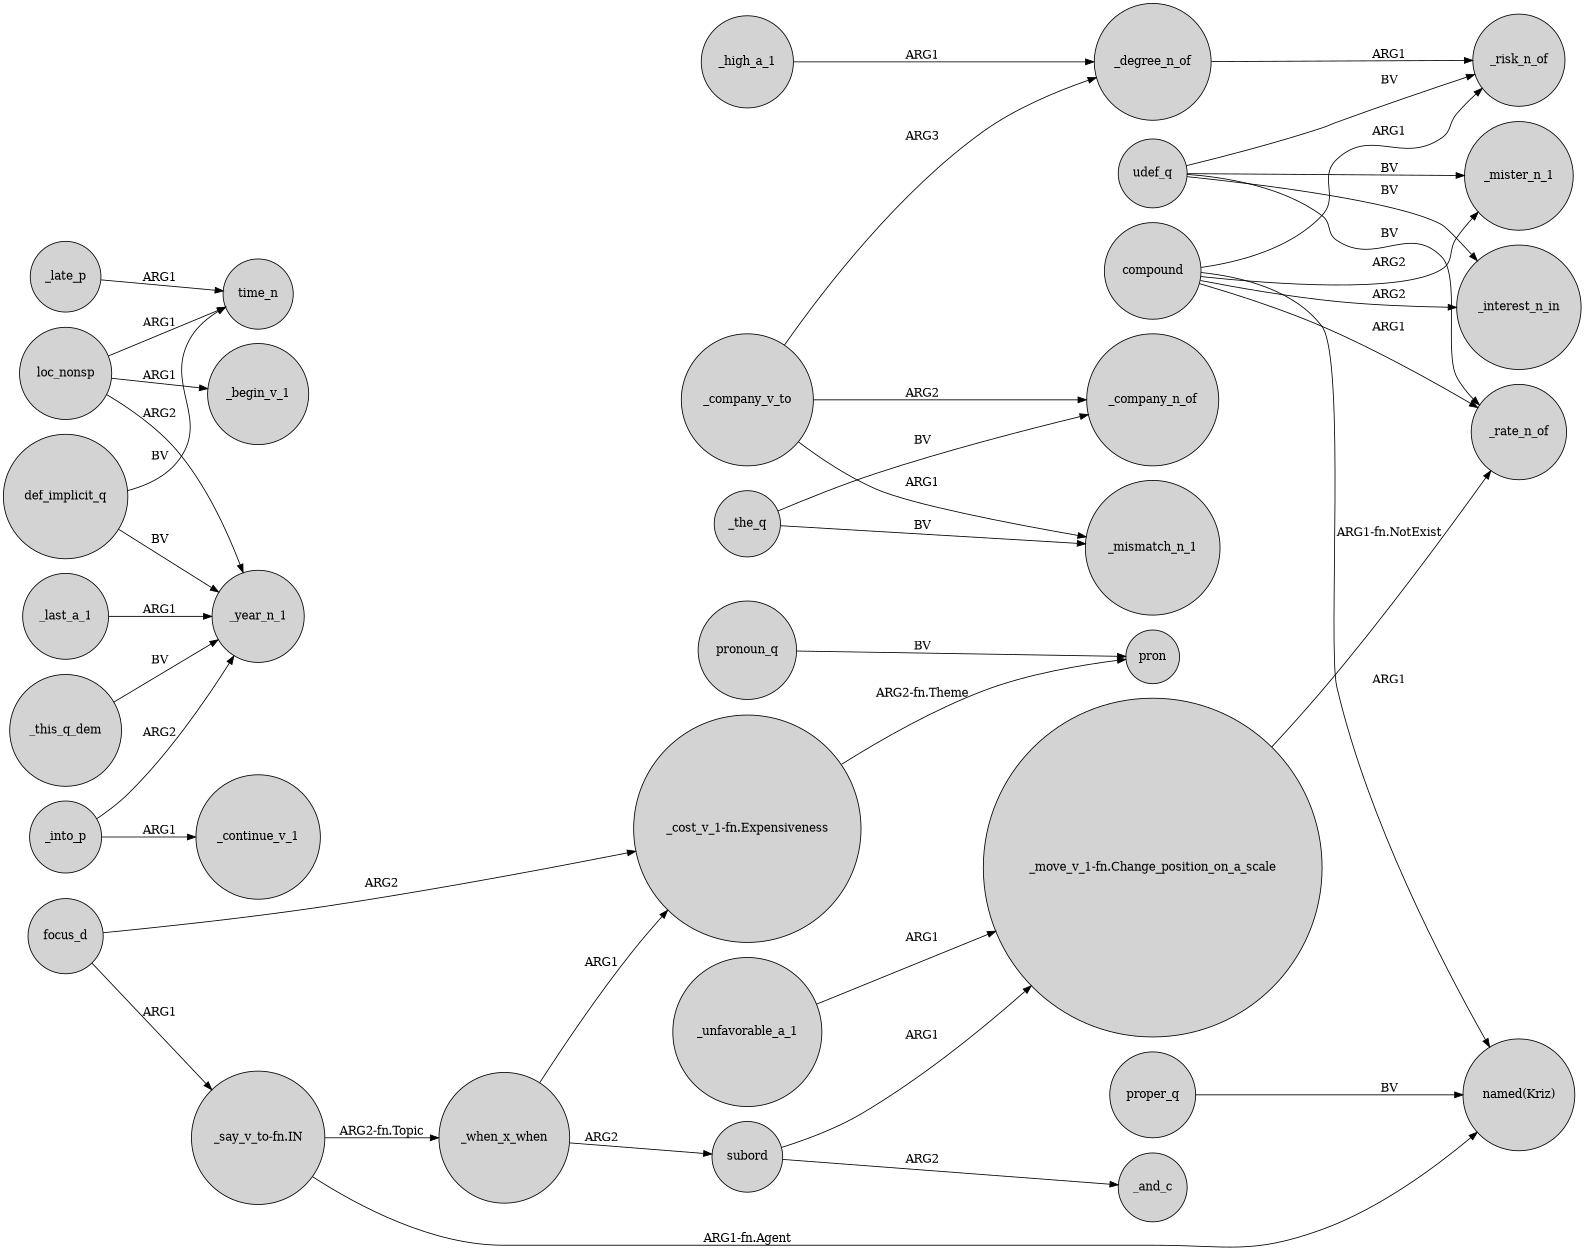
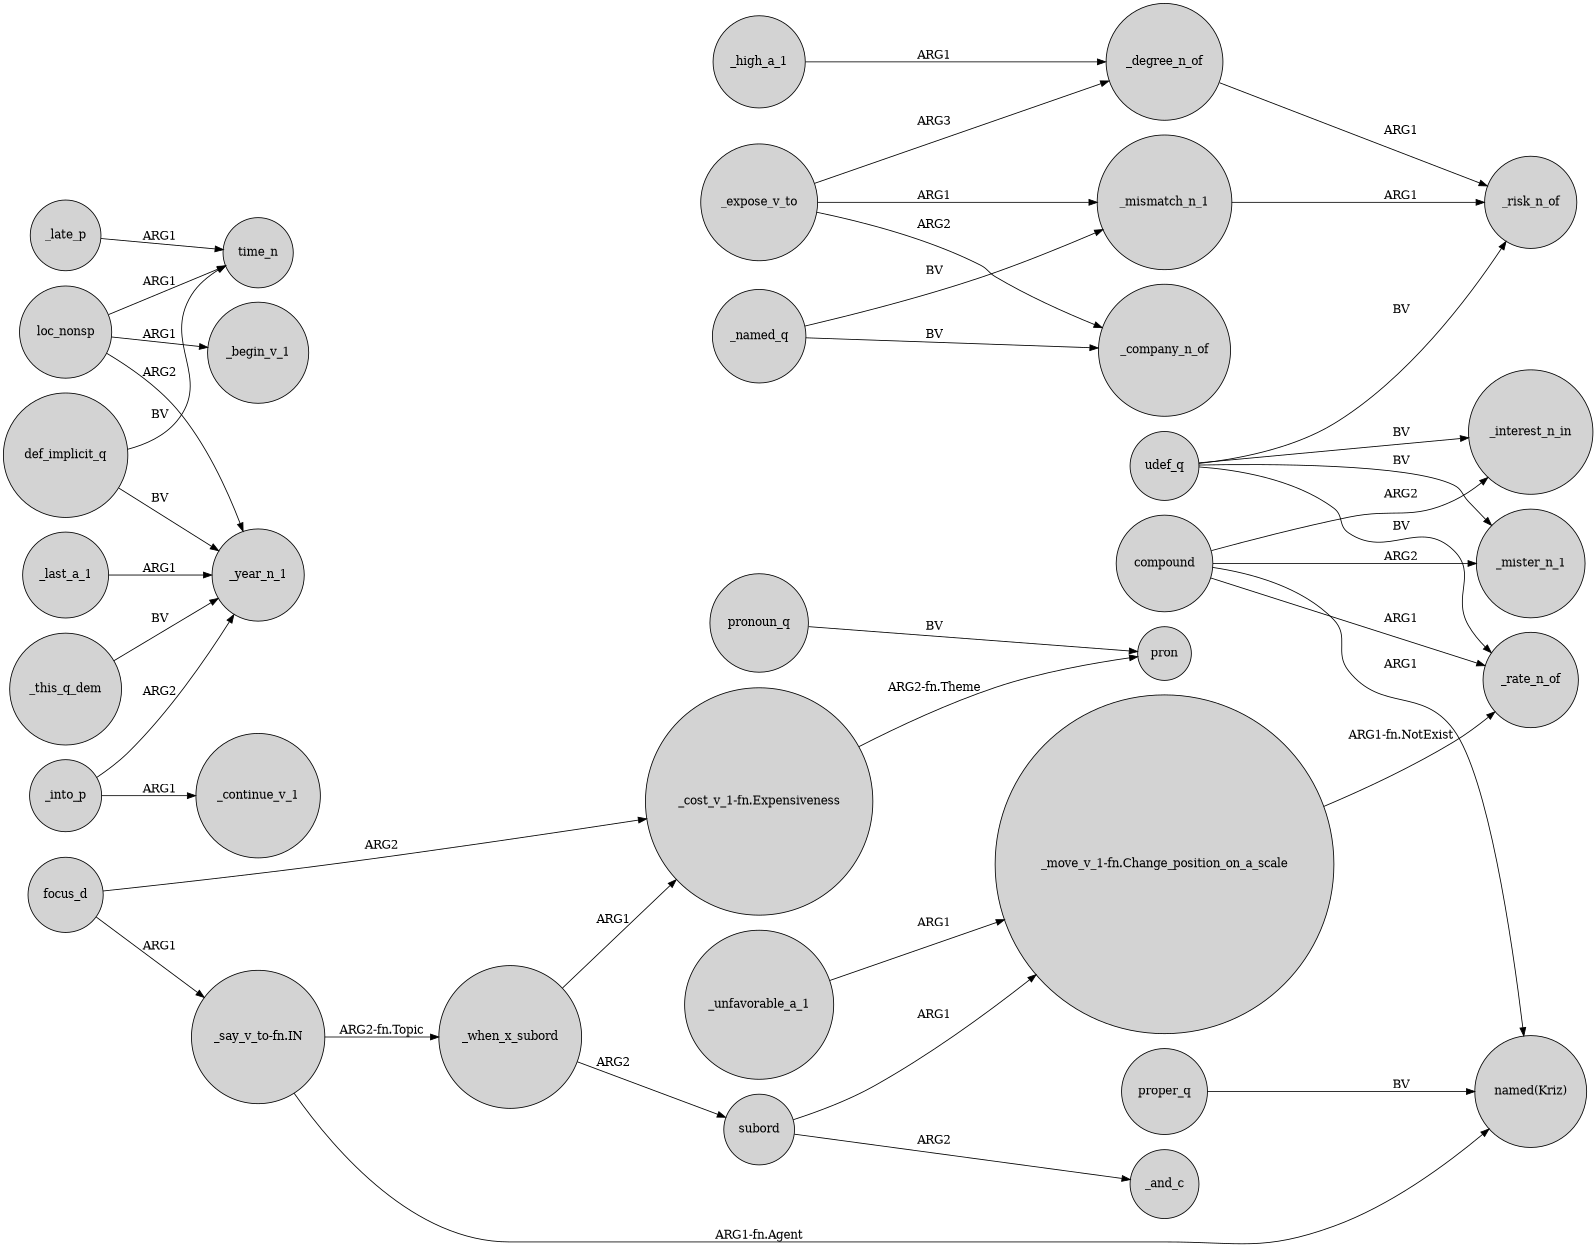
edge "compound" -> "_risk_n_of": now "_mismatch_n_1" -> "_risk_n_of"
node "_company_v_to": label "_company_v_to" -> "_expose_v_to"
node "_the_q": label "_the_q" -> "_named_q"
node "_when_x_when": label "_when_x_when" -> "_when_x_subord"
